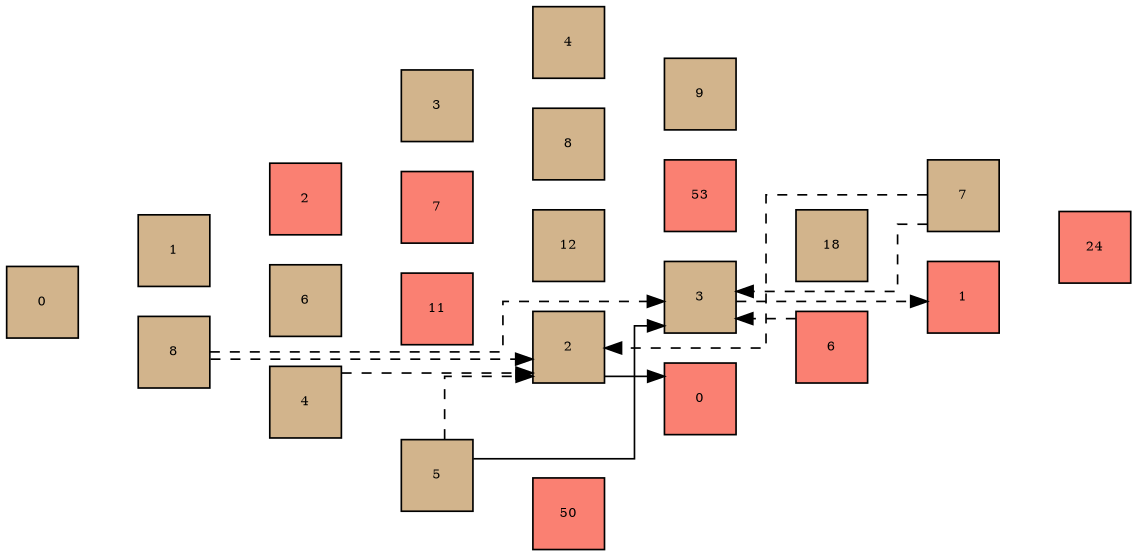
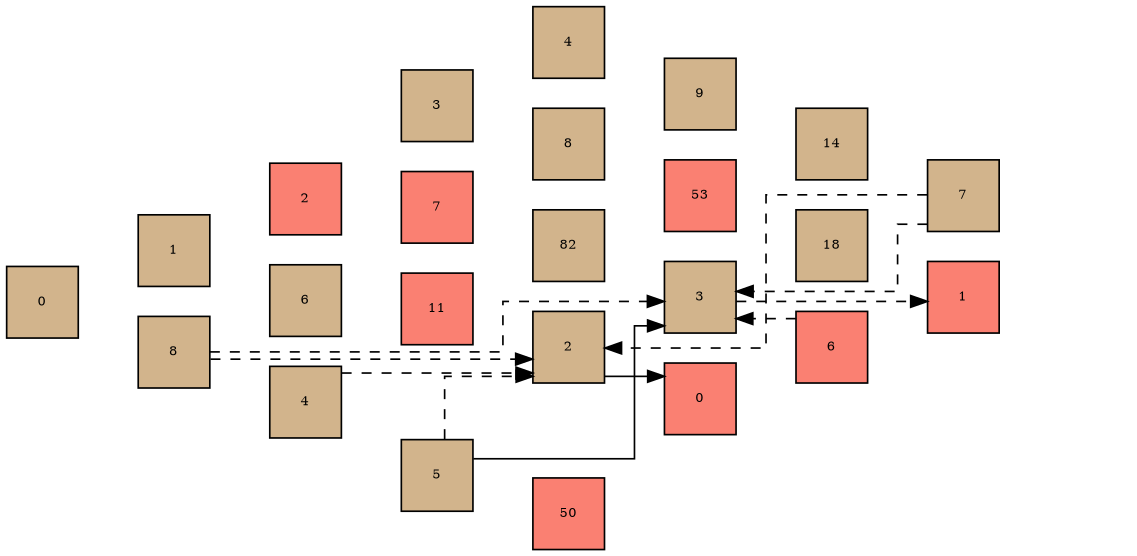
node "14": added
node "12": label "12" -> "82"
node "24": removed
